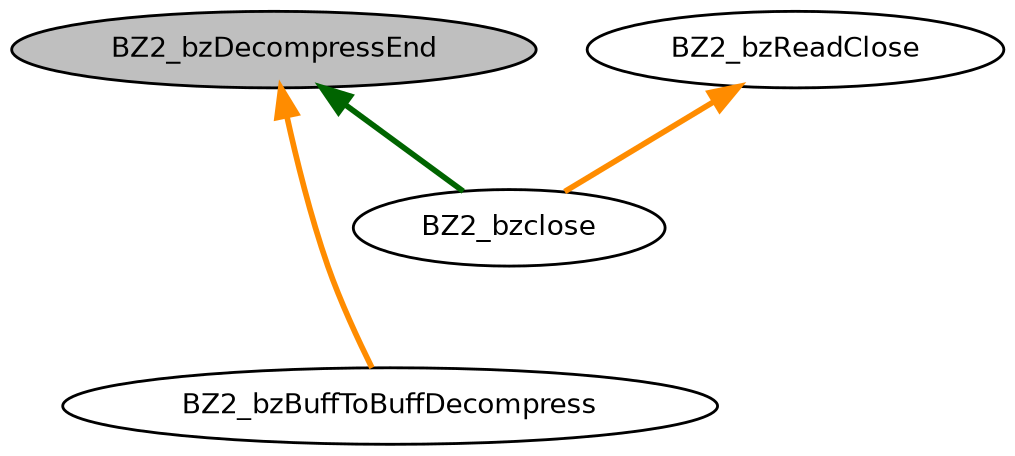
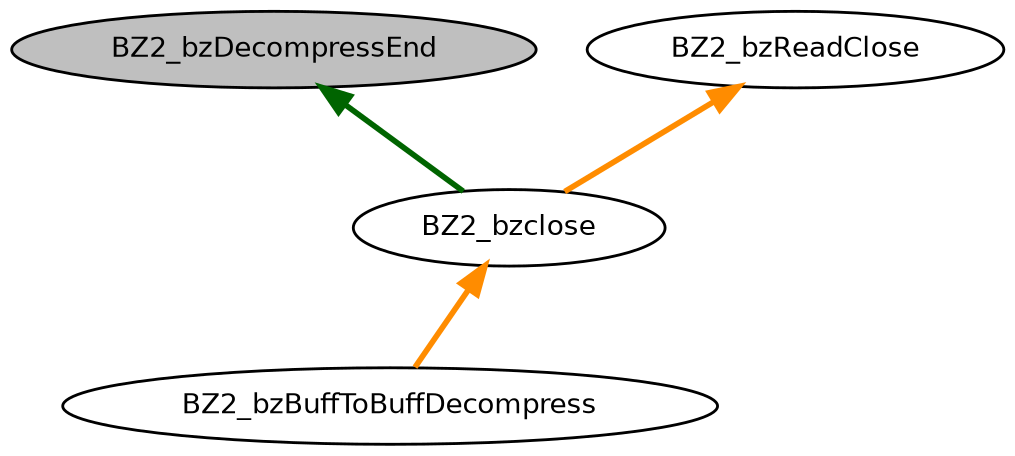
edge "BZ2_bzBuffToBuffDecompress" -> "BZ2_bzDecompressEnd": now "BZ2_bzBuffToBuffDecompress" -> "BZ2_bzclose"
